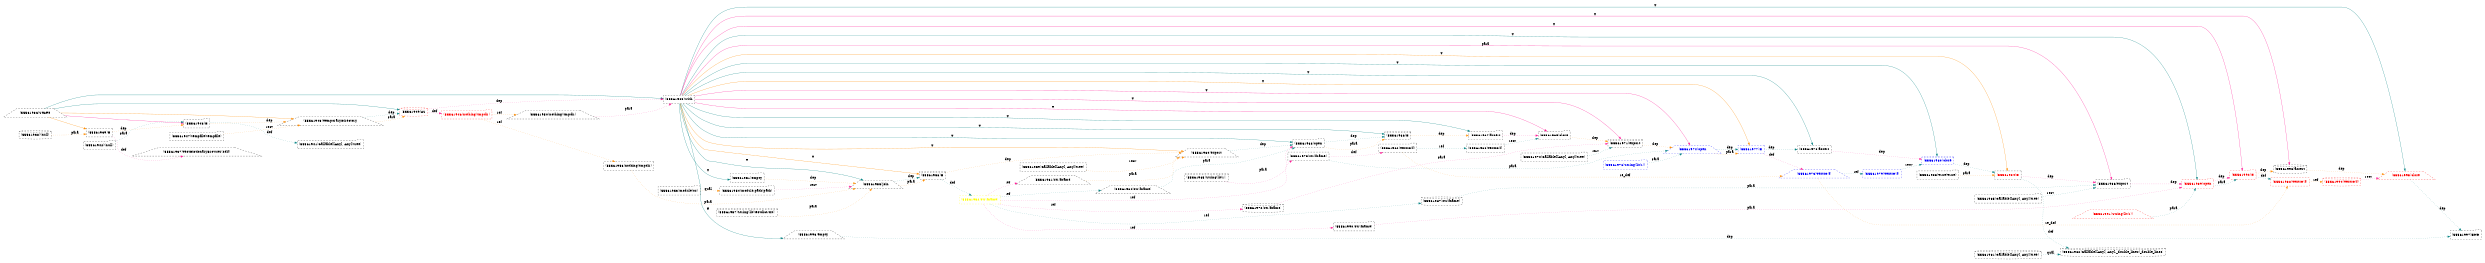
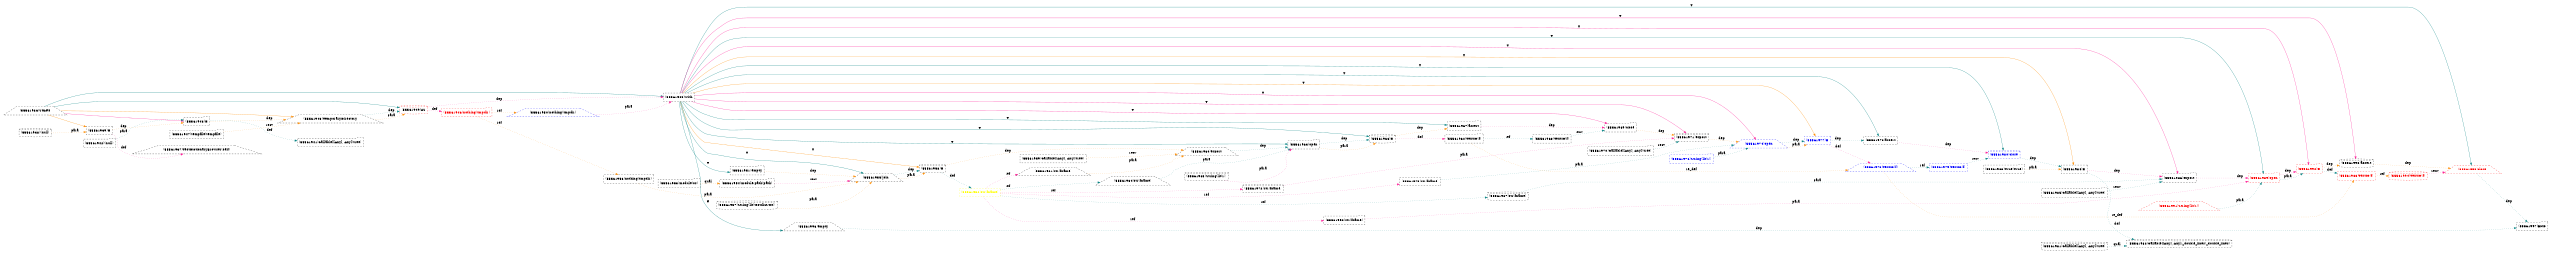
edge "(55561945)With" -> "(55561986)export": label "para" -> "T"
node "(55561950)nothing(tmpdir)": color black -> blue
edge "(55561945)With" -> "(55561960)export": removed, label "T"
edge "(55561975)str(fname)" -> "(55561962)TextIO(f)": now "(55561966)=" -> "(55561962)TextIO(f)"
node "(55561984)=": fontcolor red -> black
